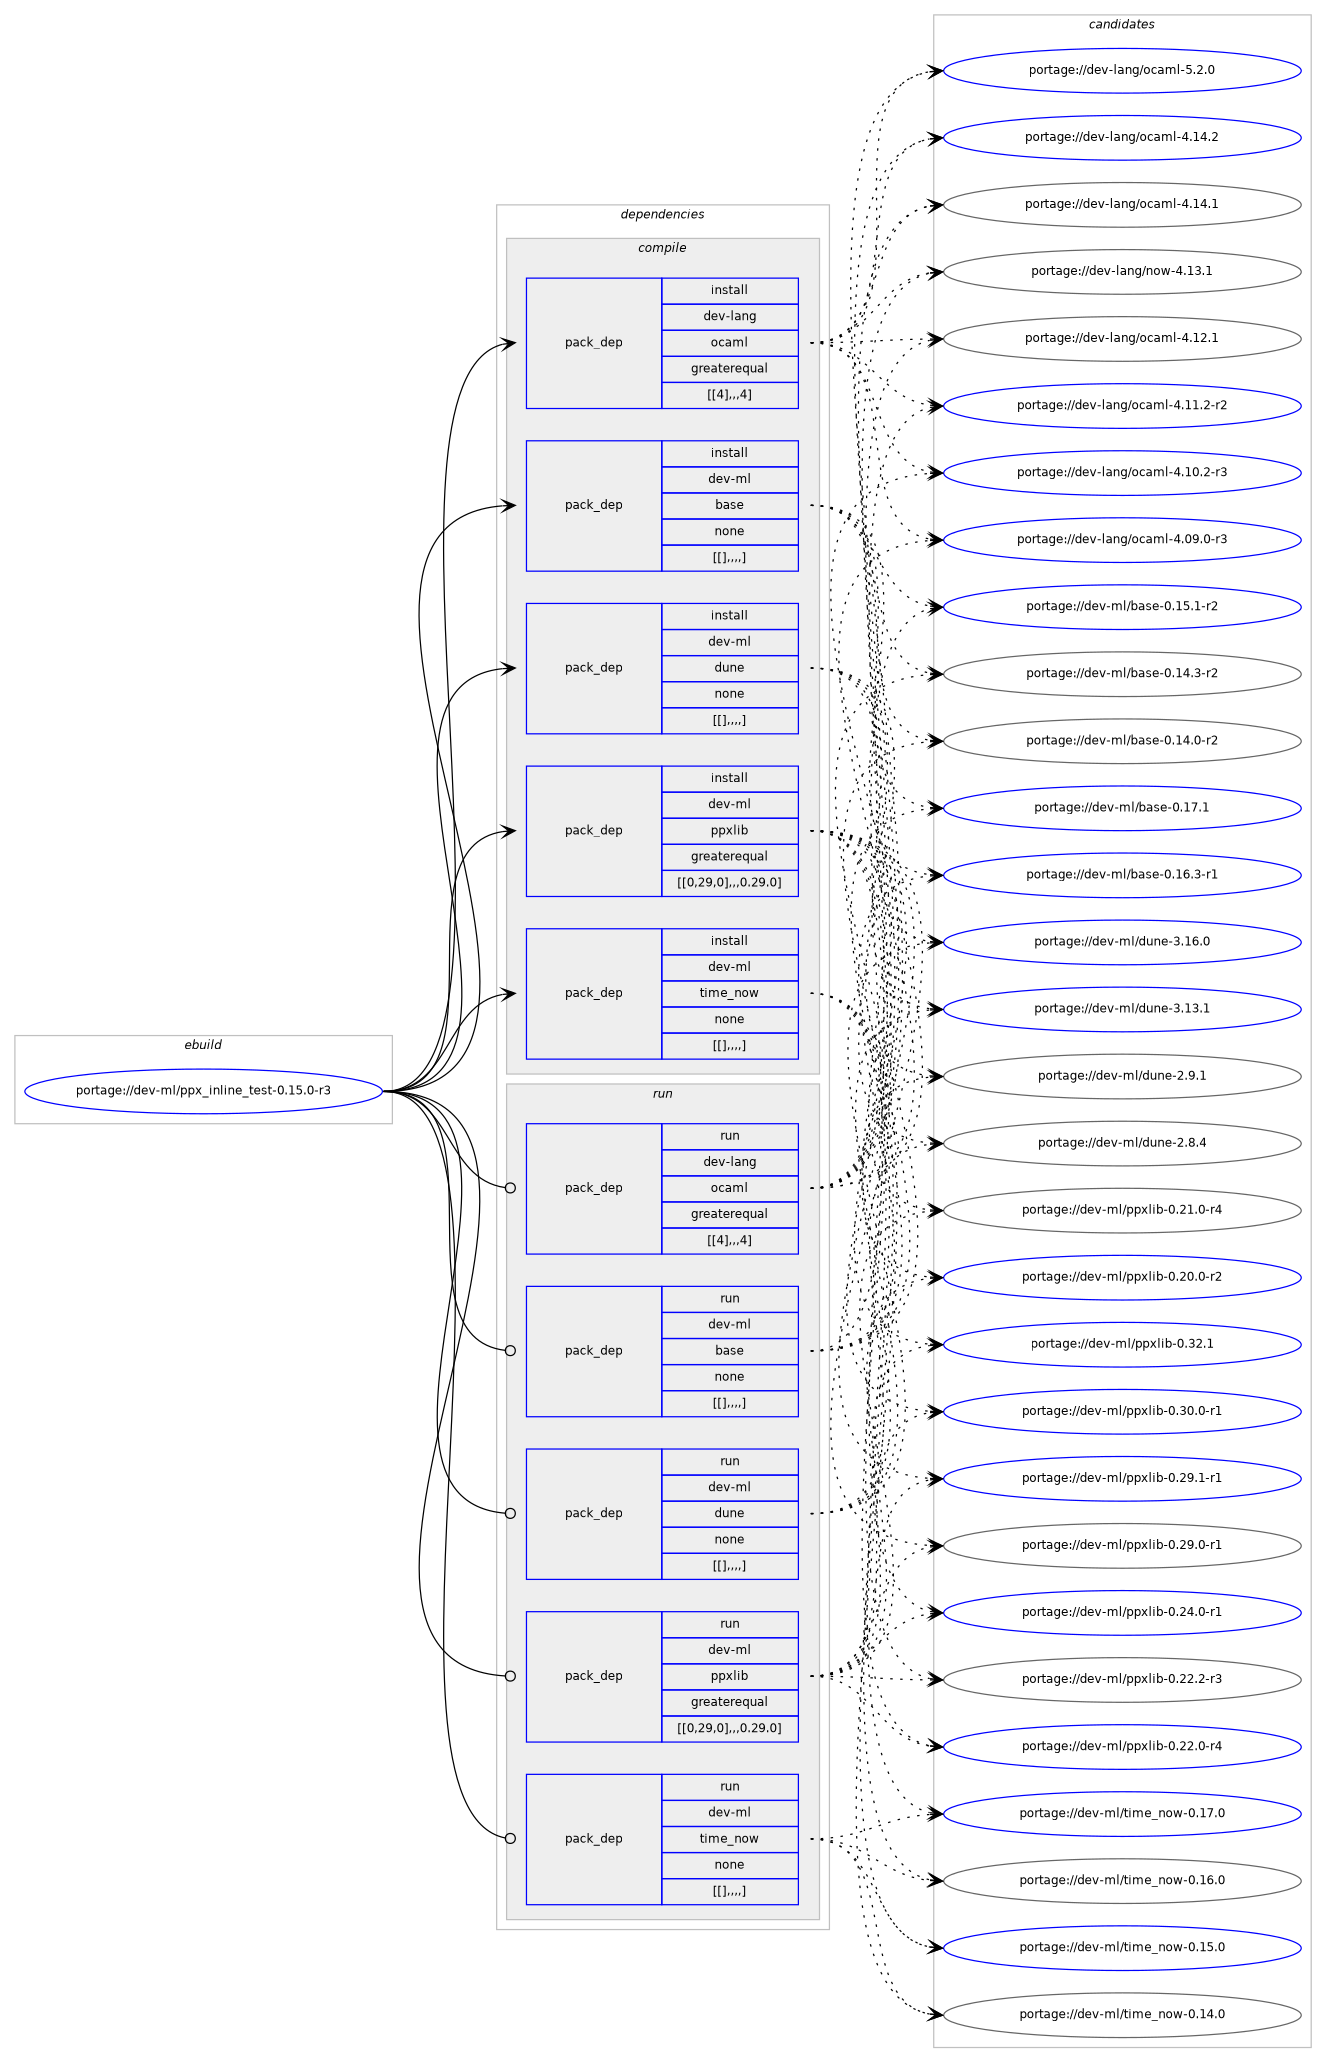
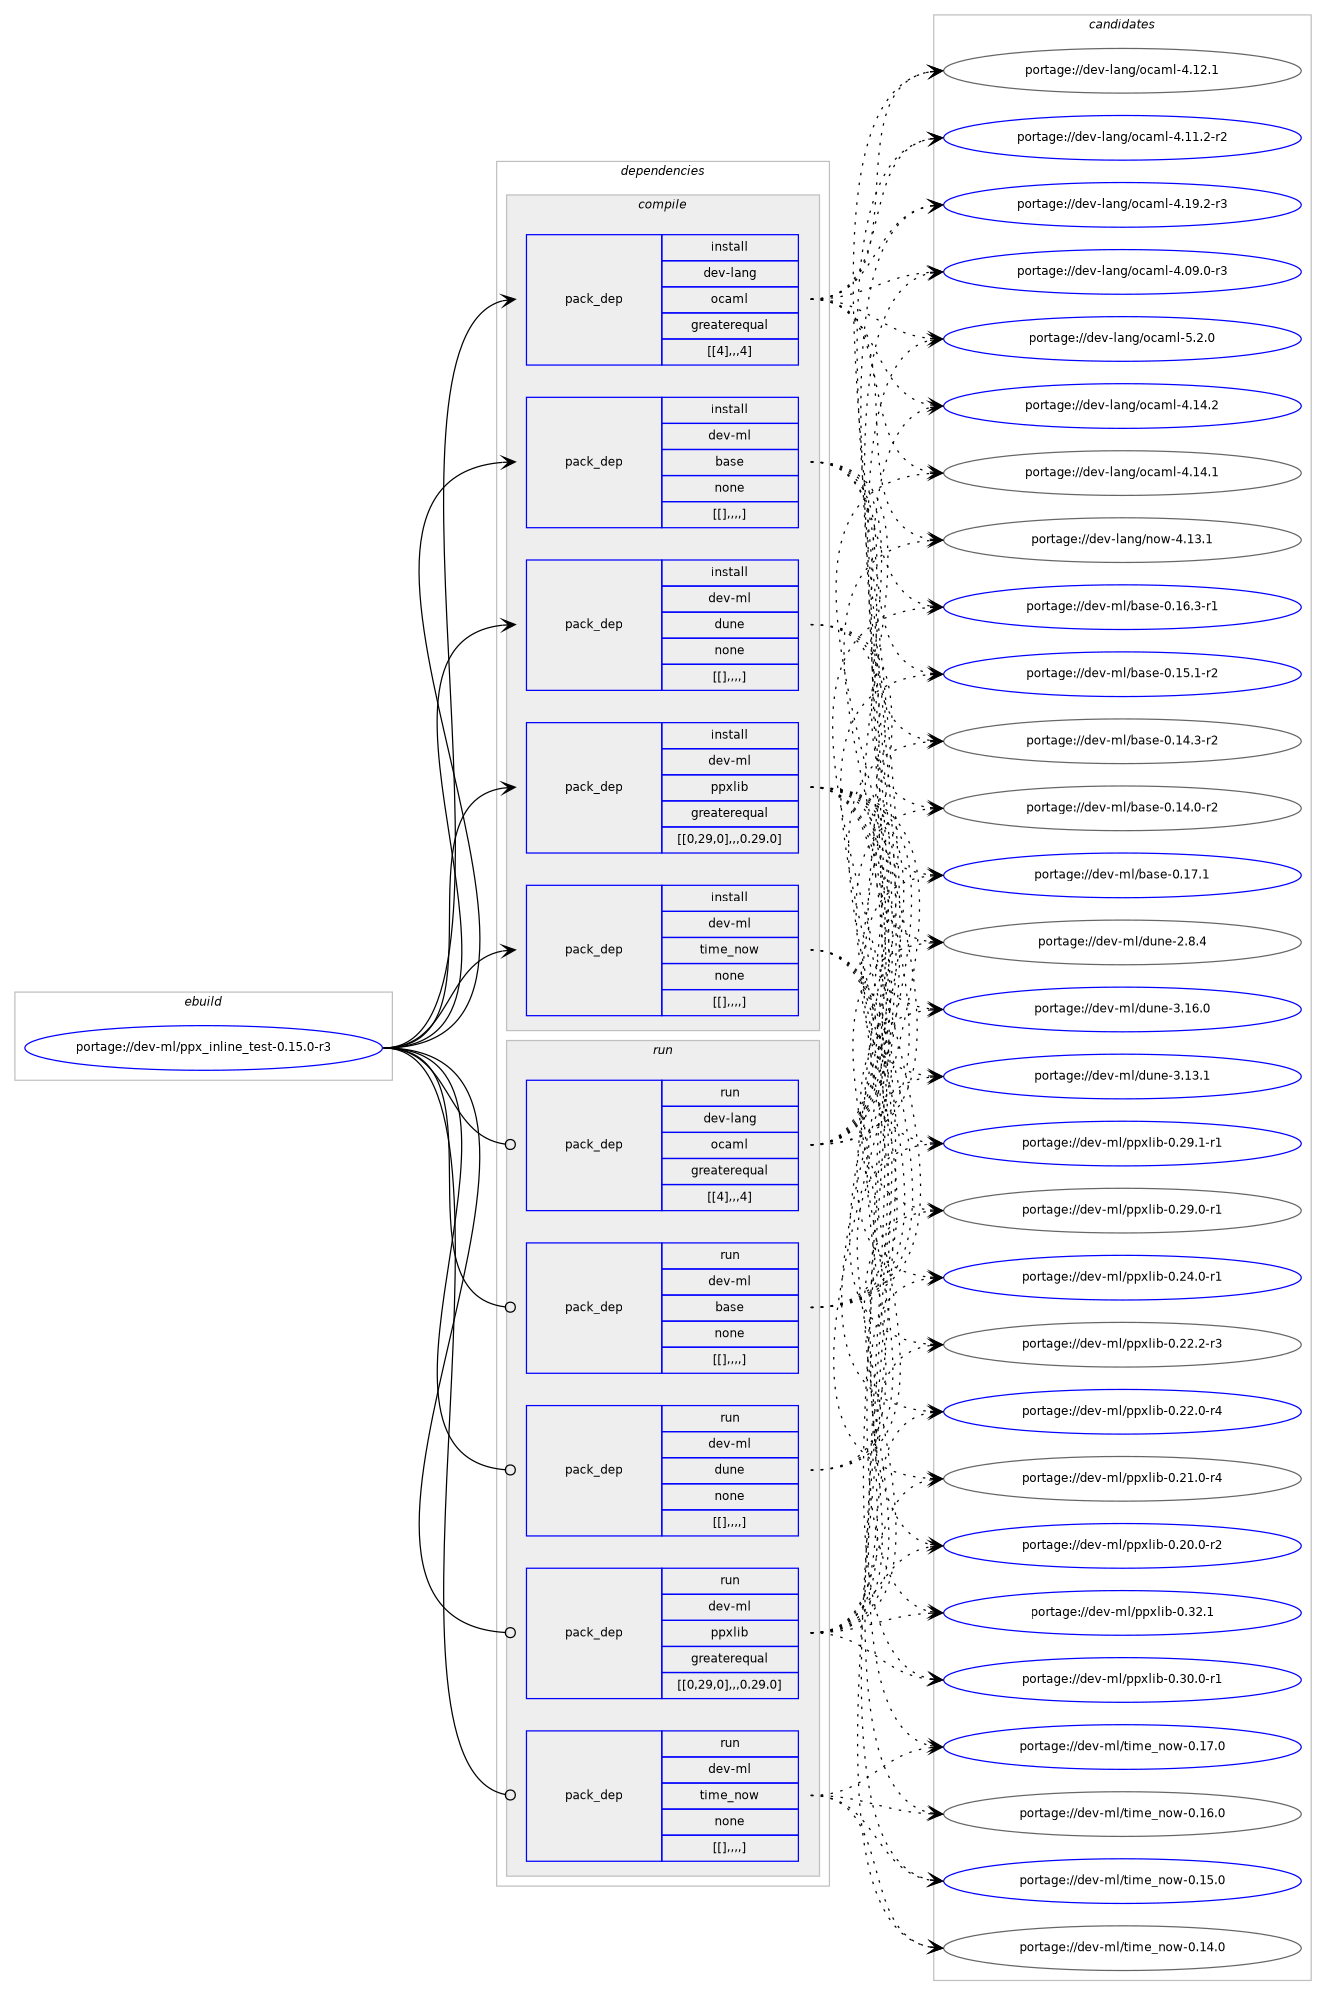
node "portage://dev-lang/ocaml-4.10.2-r3": label "portage://dev-lang/ocaml-4.10.2-r3" -> "portage://dev-lang/ocaml-4.19.2-r3"
node "portage://dev-ml/dune-2.9.1": removed
